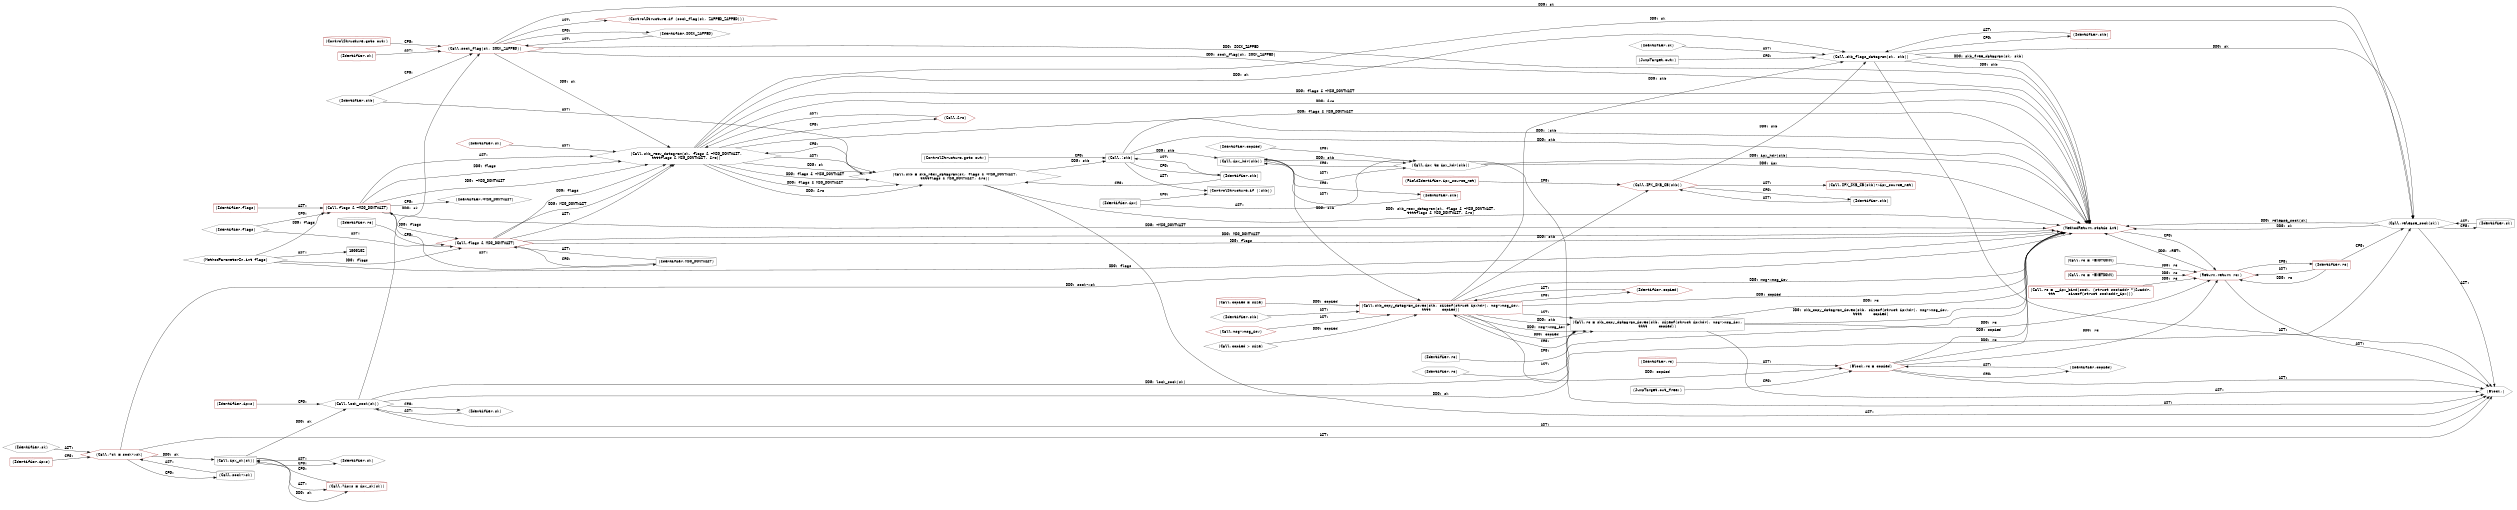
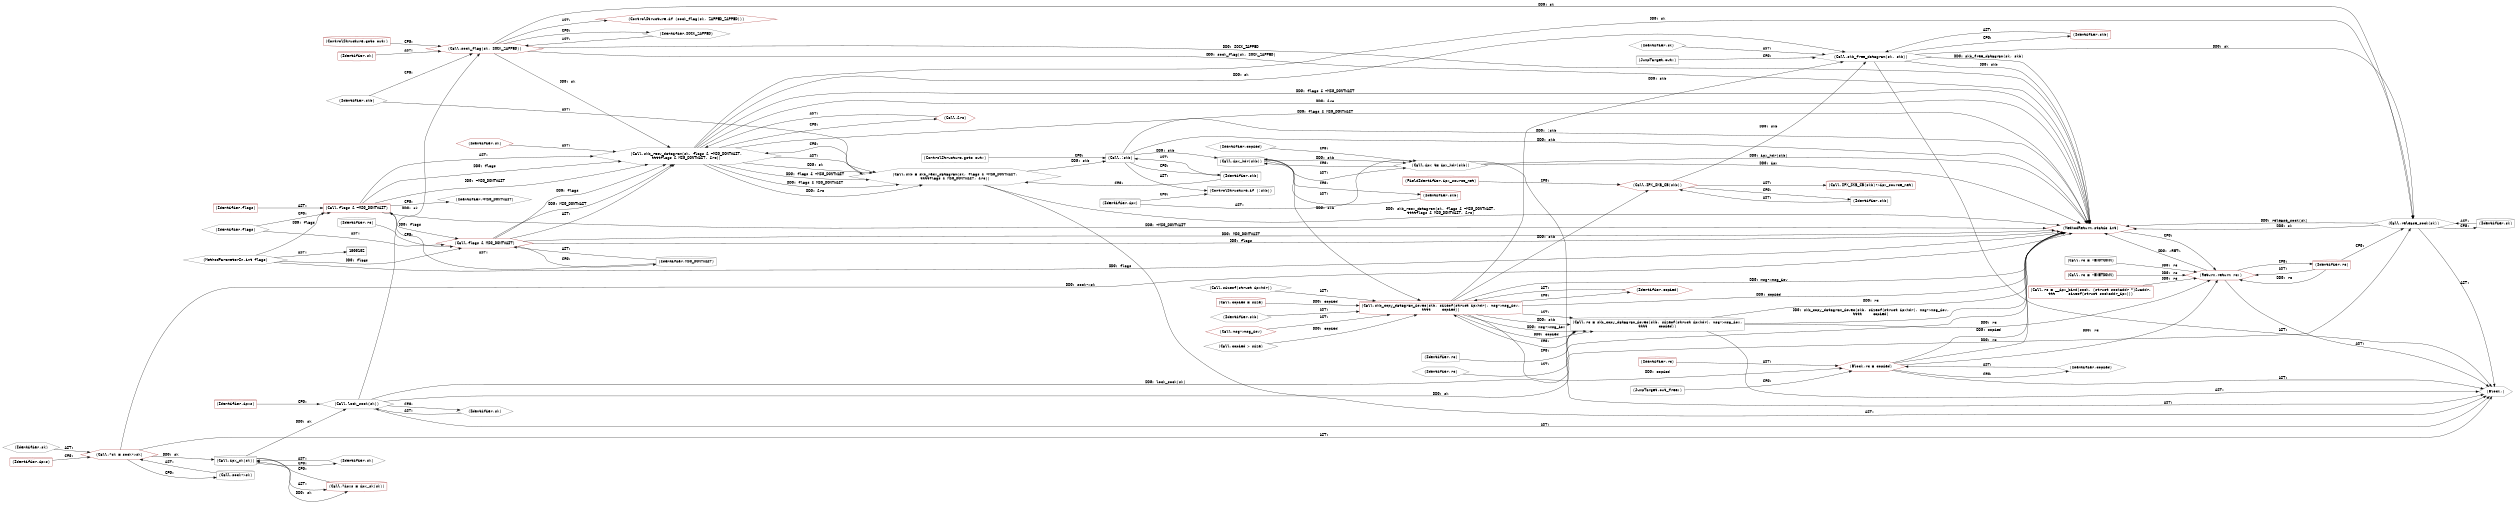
node "(Call,skb_flags_datagram(sk, skb))": label "(Call,skb_flags_datagram(sk, skb))" -> "(Call,skb_free_datagram(sk, skb))"
node "(Call,sizeof(struct ipxhdr))": added
